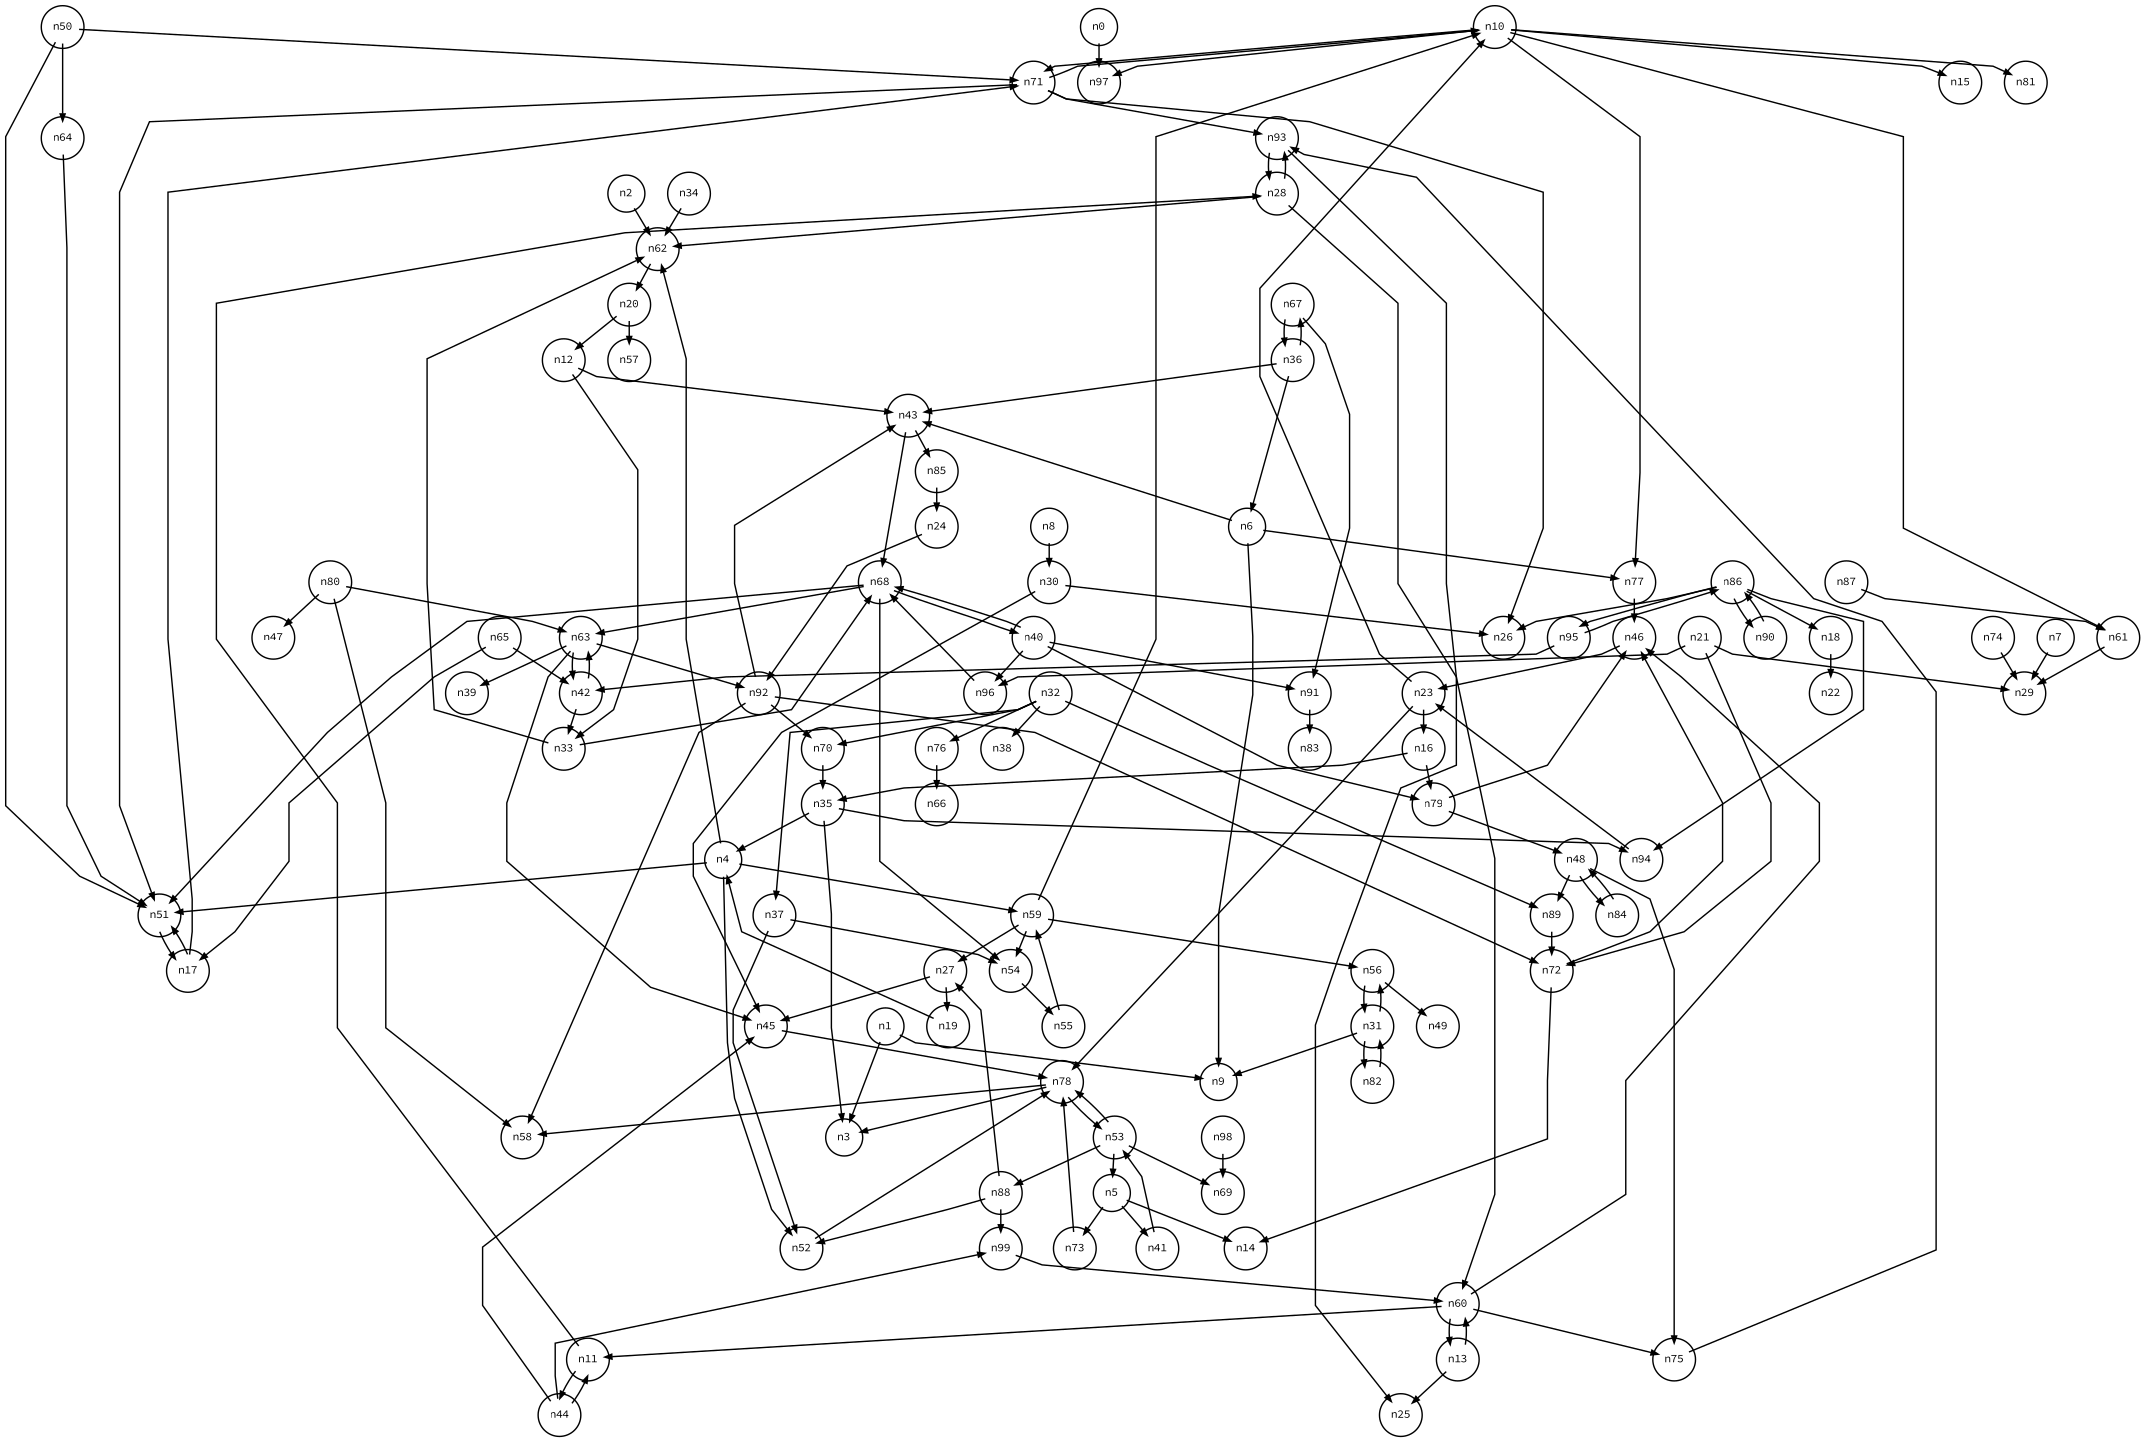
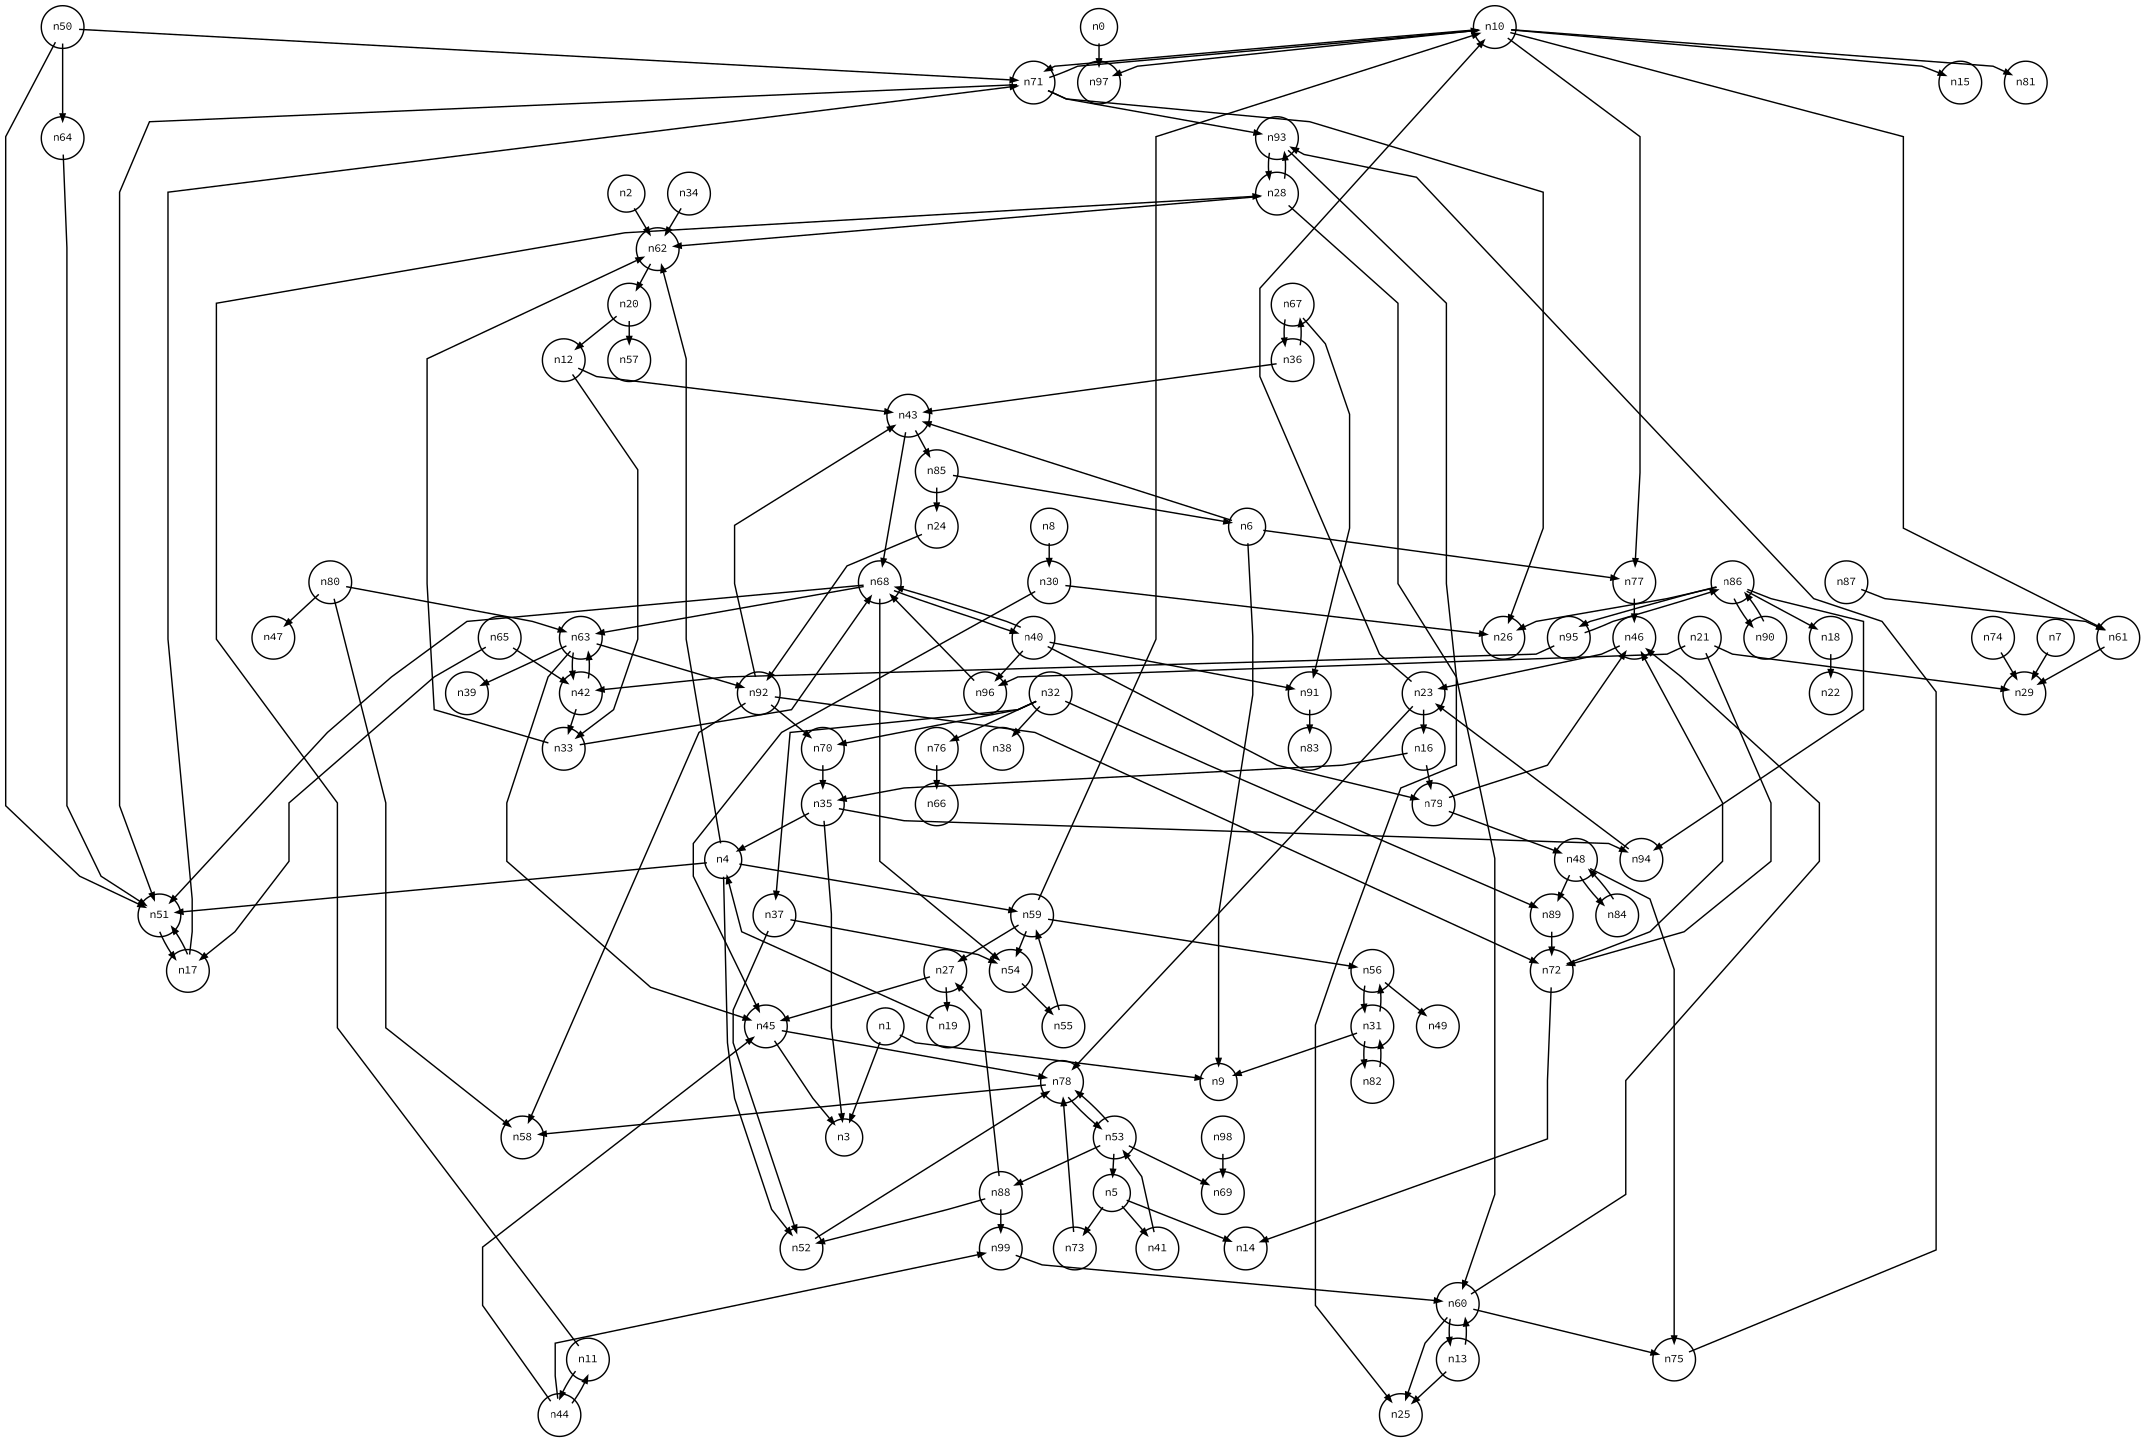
edge "n36" -> "n6": now "n85" -> "n6"
edge "n78" -> "n3": now "n45" -> "n3"
edge "n60" -> "n11": now "n60" -> "n25"
